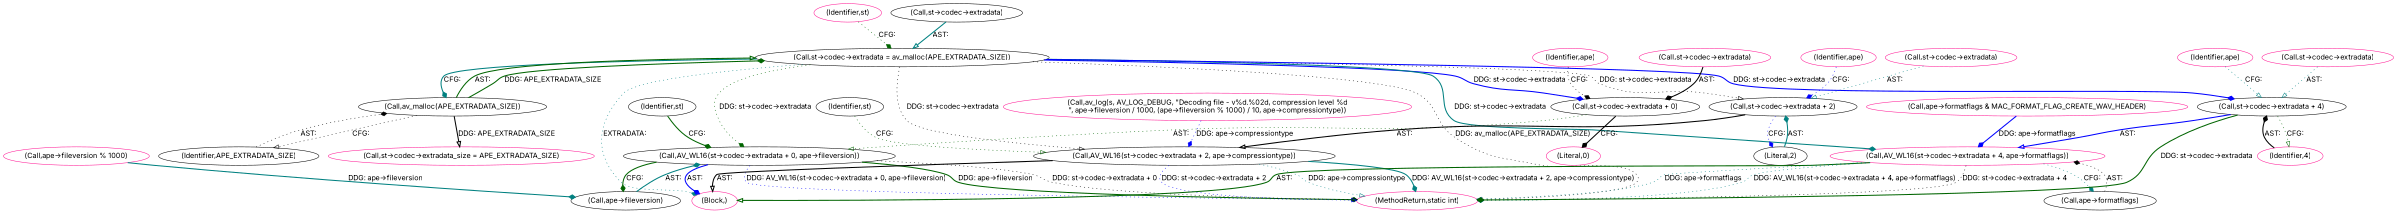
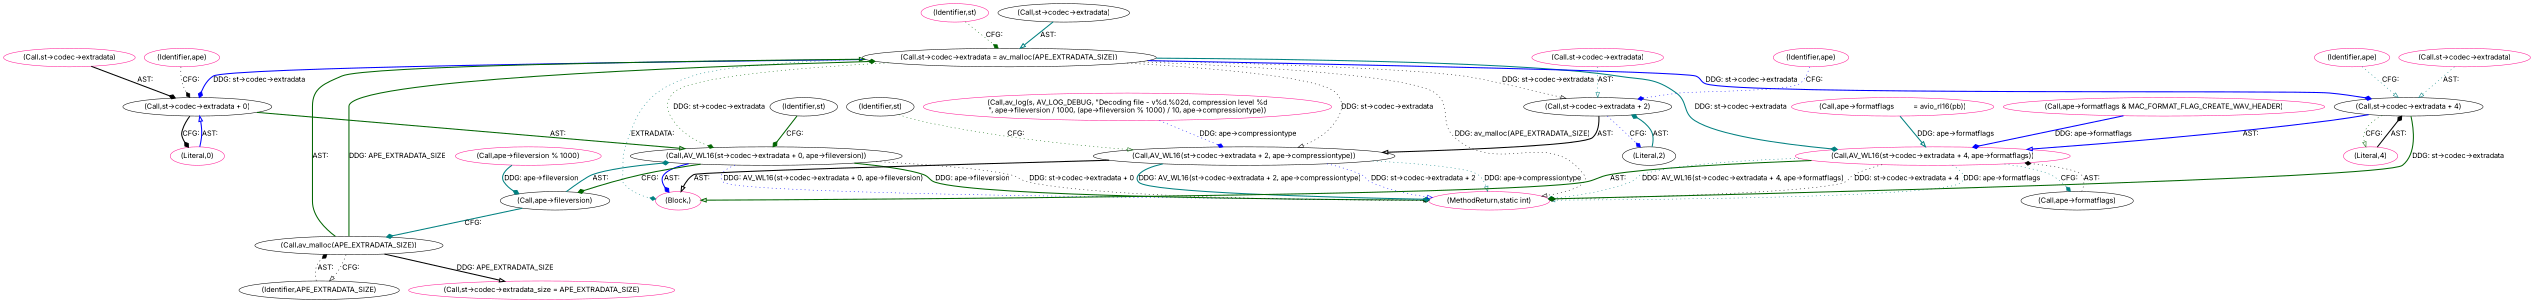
edge "(Call,st->codec->extradata = av_malloc(APE_EXTRADATA_SIZE))" -> "(Call,av_malloc(APE_EXTRADATA_SIZE))": now "(Call,ape->fileversion)" -> "(Call,av_malloc(APE_EXTRADATA_SIZE))"
node "(Call,ape->formatflags          = avio_rl16(pb))": added
edge "(Call,st->codec->extradata + 0)" -> "(Call,AV_WL16(st->codec->extradata + 0, ape->fileversion))": style dotted -> bold
edge "(Literal,0)" -> "(Call,st->codec->extradata + 0)": added, label "AST:"
node "(Identifier,4)": label "(Identifier,4)" -> "(Literal,4)"
